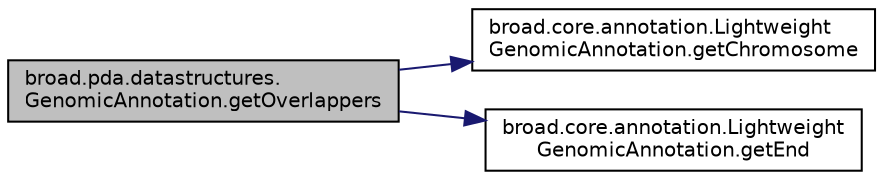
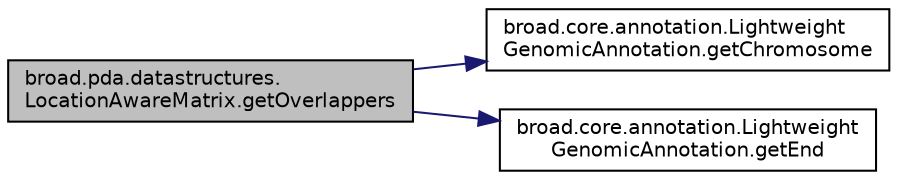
node "broad.pda.datastructures. GenomicAnnotation.getOverlappers": label "broad.pda.datastructures. GenomicAnnotation.getOverlappers" -> "broad.pda.datastructures. LocationAwareMatrix.getOverlappers"
